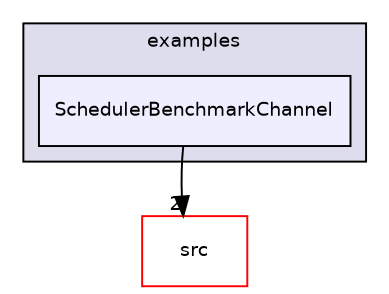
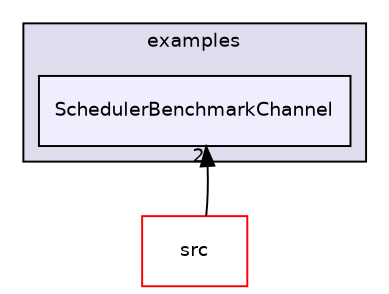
edge "SchedulerBenchmarkChannel" -> "src": reversed
